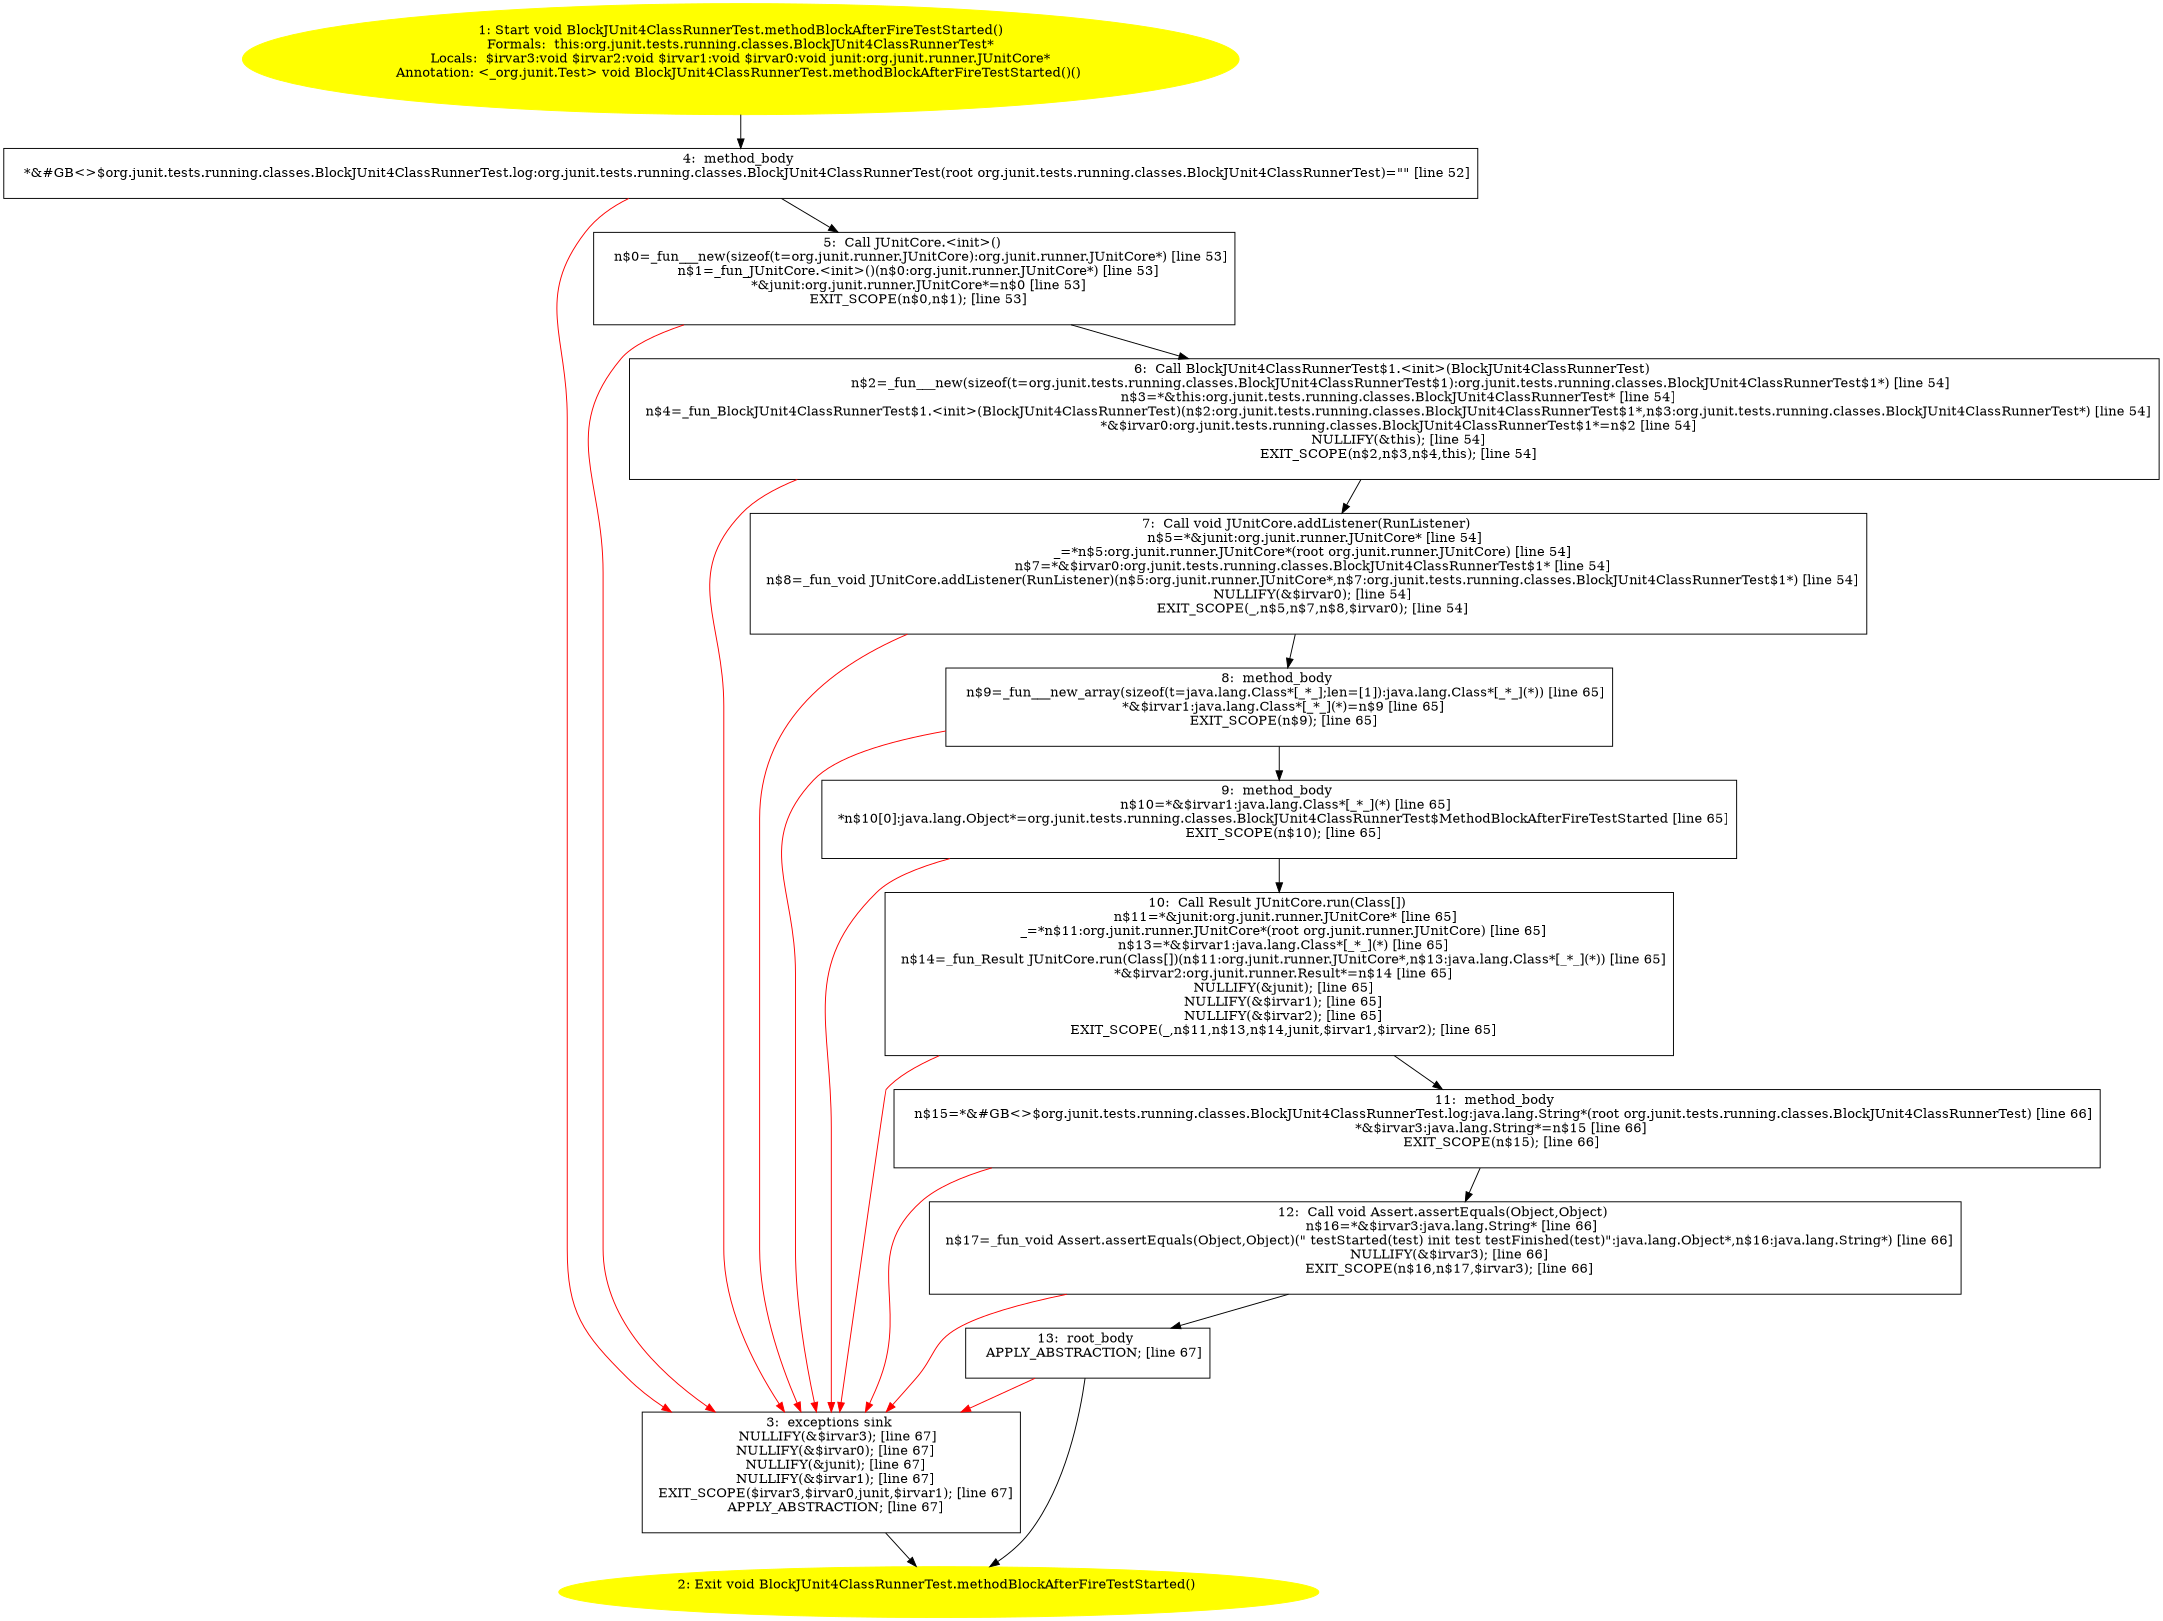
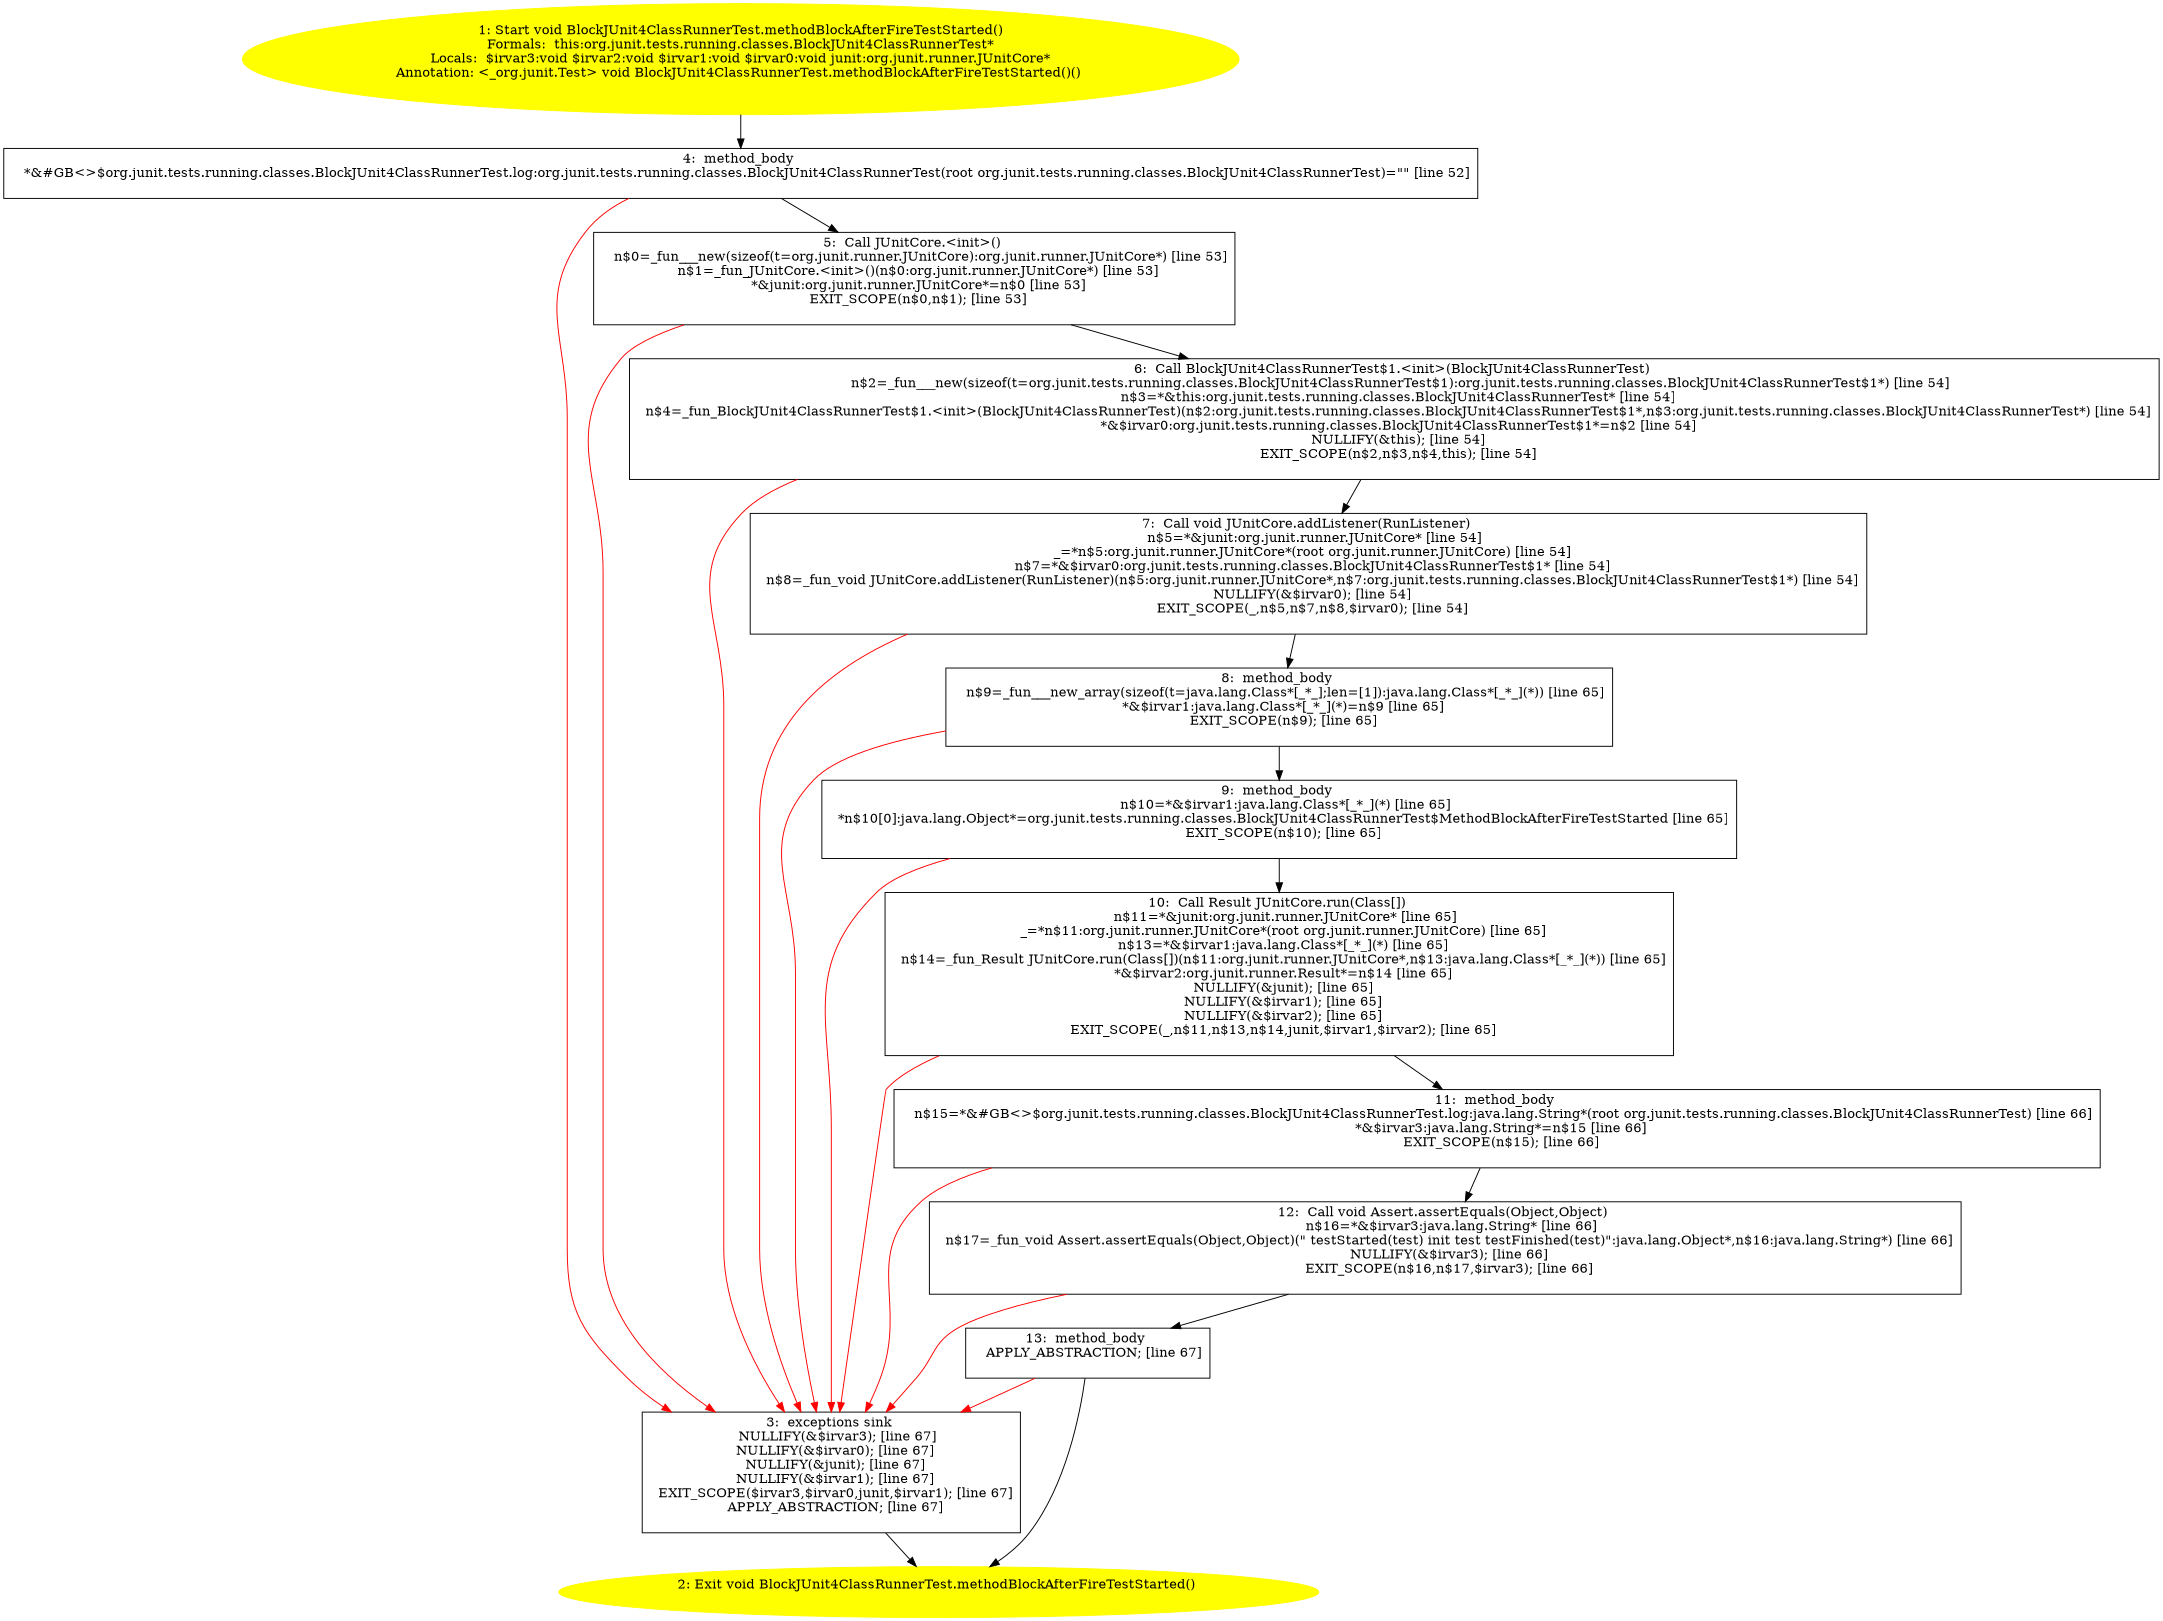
node "13:  root_body APPLY_ABSTRACTION; [line 67]": label "13:  root_body APPLY_ABSTRACTION; [line 67]" -> "13:  method_body APPLY_ABSTRACTION; [line 67]"
